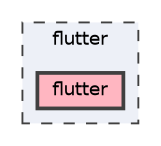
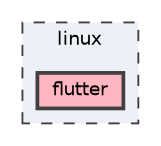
cluster "flutter": label "flutter" -> "linux"
